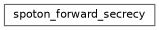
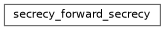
node "spoton_forward_secrecy": label "spoton_forward_secrecy" -> "secrecy_forward_secrecy"
